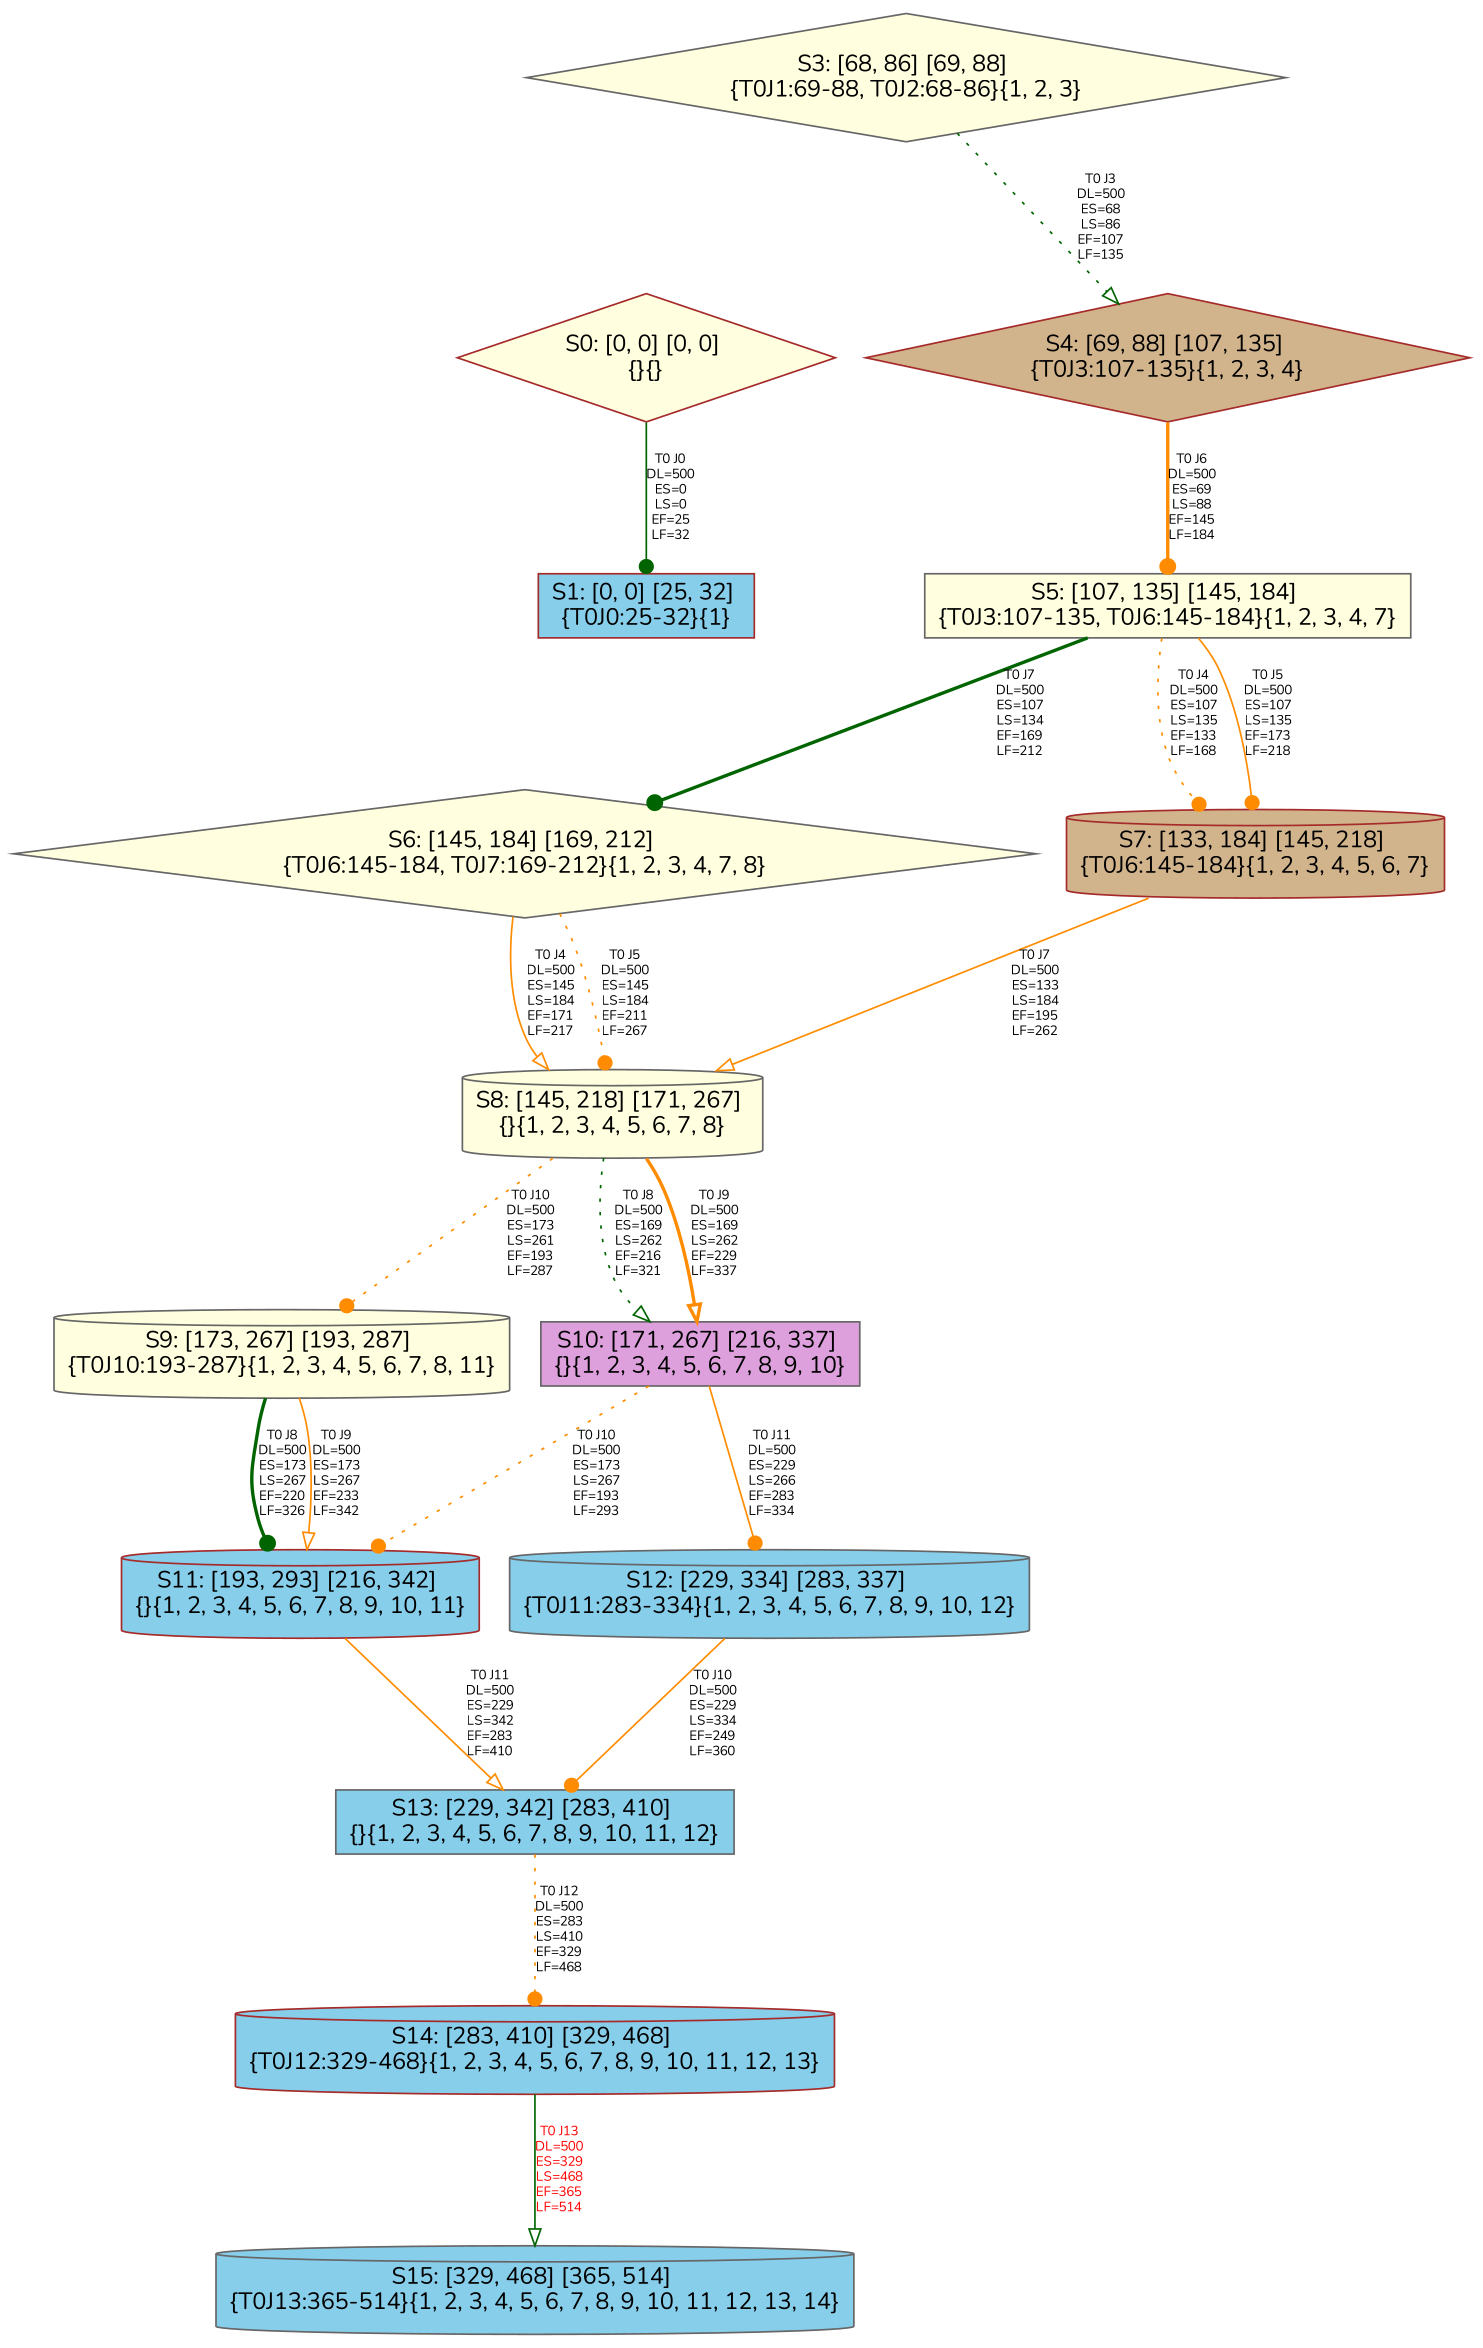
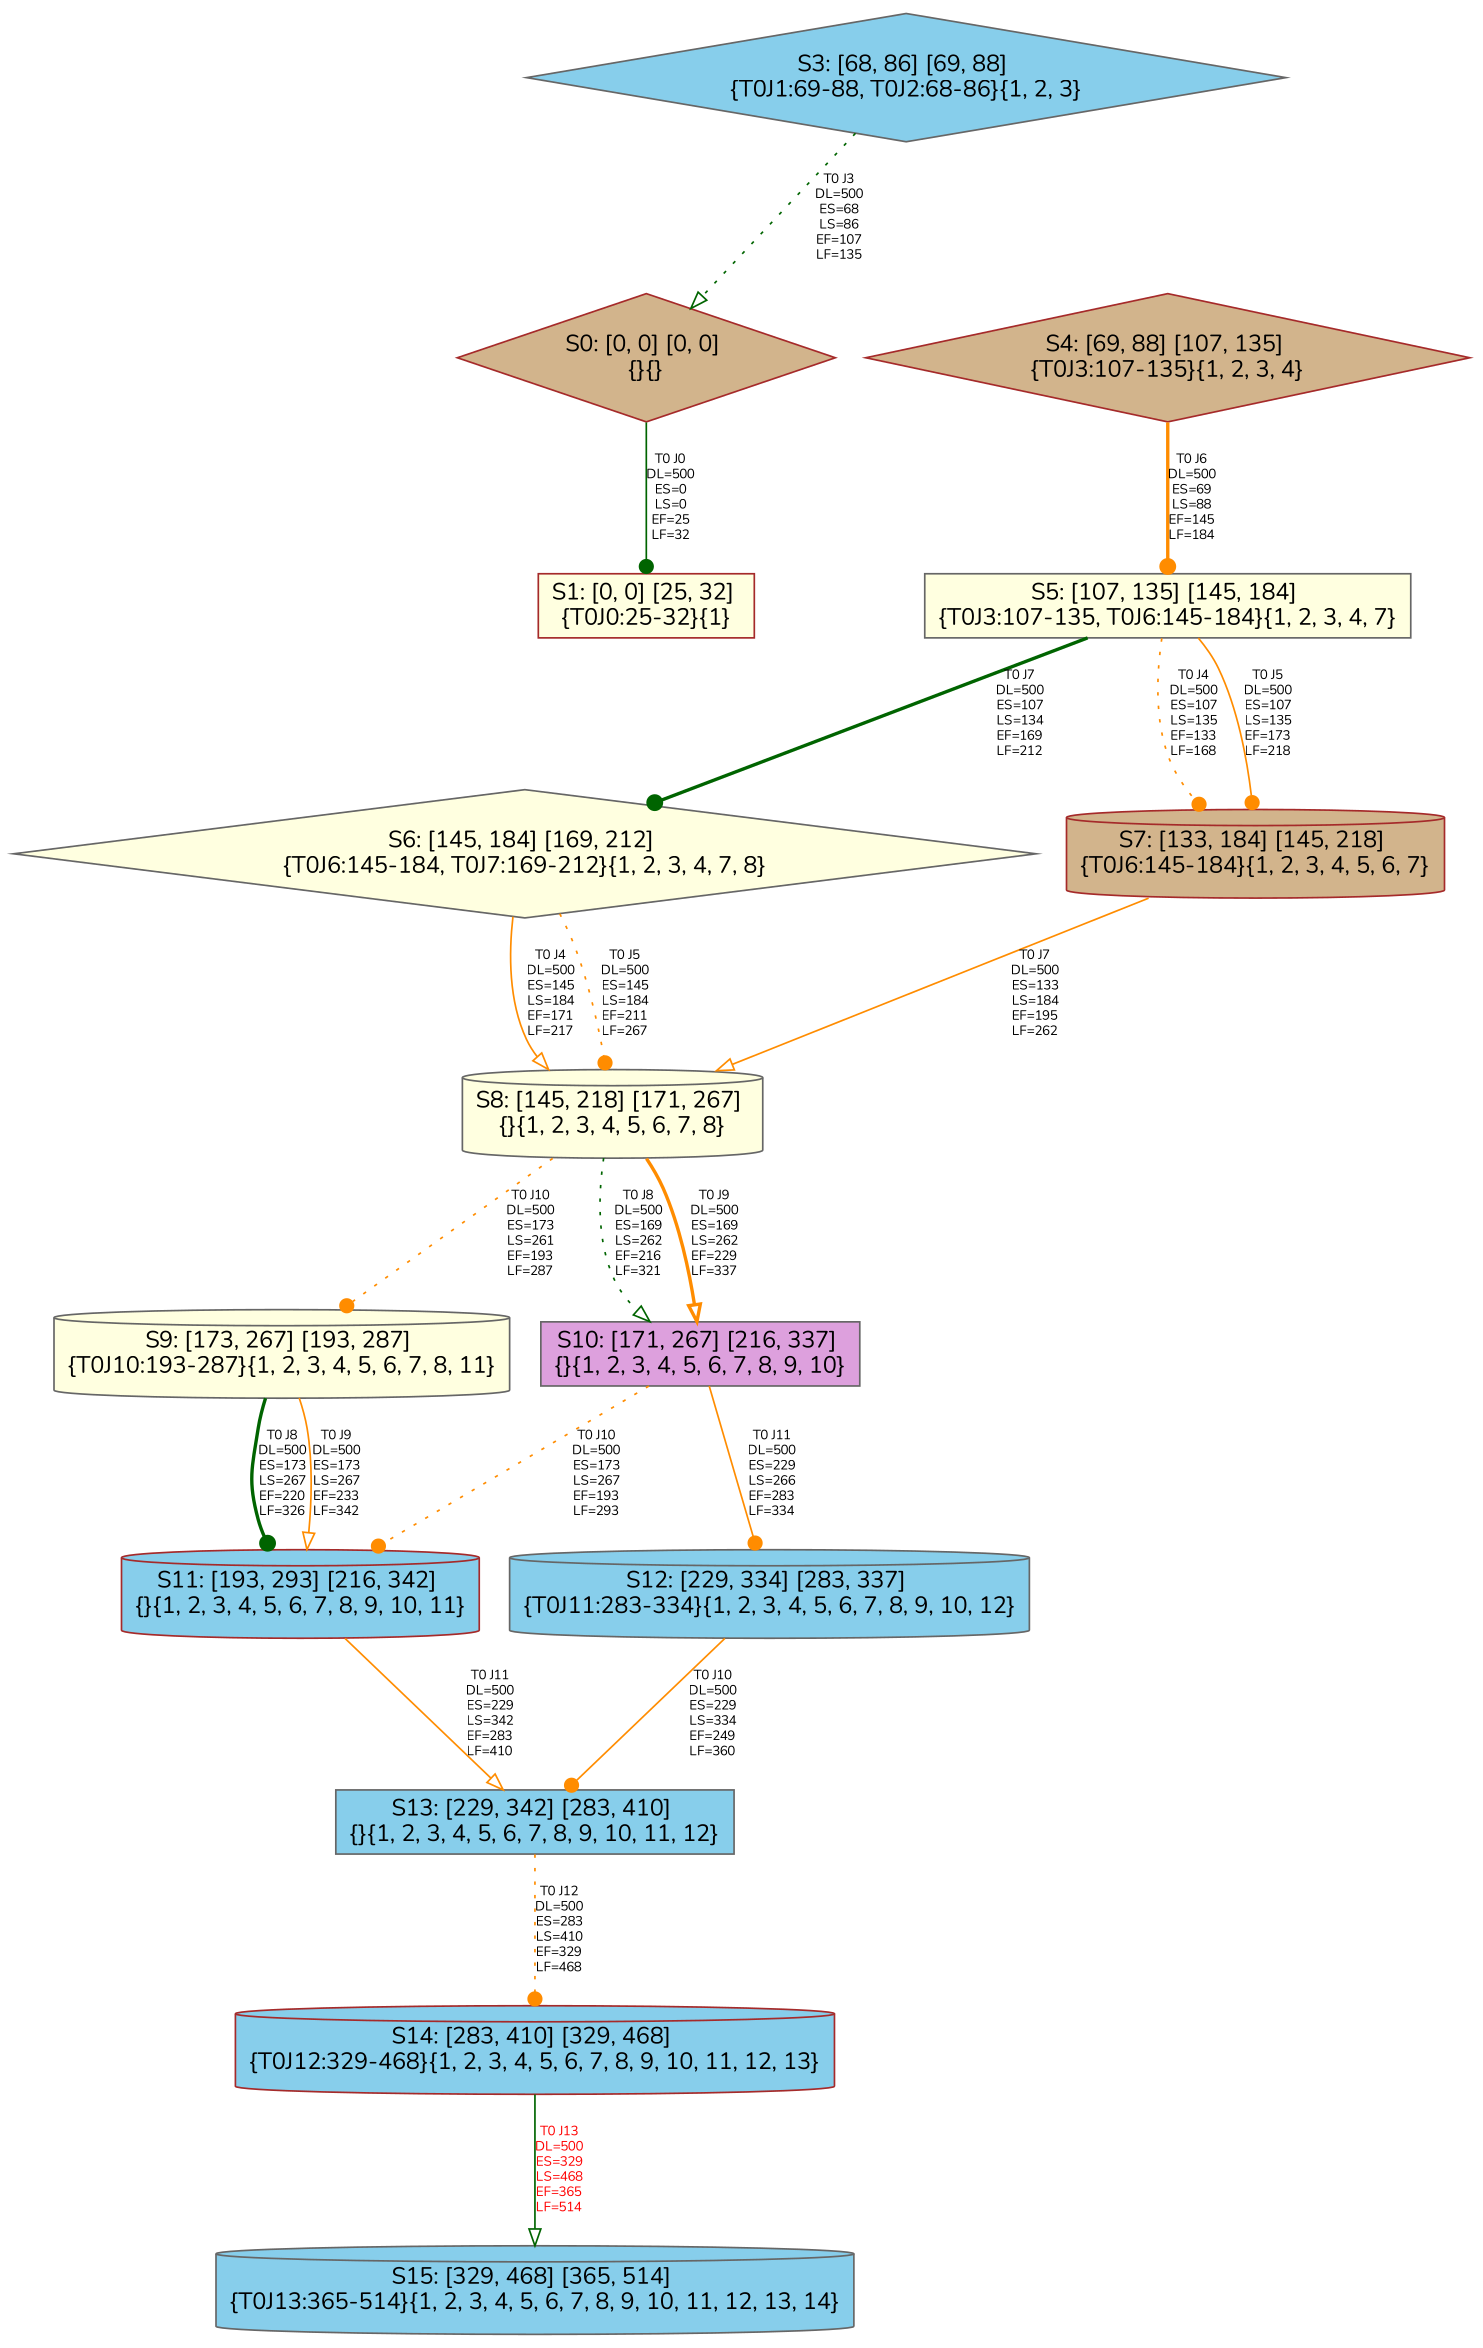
node "S3: [68, 86] [69, 88] {T0J1:69-88, T0J2:68-86}{1, 2, 3}": fillcolor lightyellow -> skyblue
edge "S3: [68, 86] [69, 88] {T0J1:69-88, T0J2:68-86}{1, 2, 3}" -> "S4: [69, 88] [107, 135] {T0J3:107-135}{1, 2, 3, 4}": now "S3: [68, 86] [69, 88] {T0J1:69-88, T0J2:68-86}{1, 2, 3}" -> "S0: [0, 0] [0, 0] {}{}"
node "S0: [0, 0] [0, 0] {}{}": fillcolor lightyellow -> tan
node "S1: [0, 0] [25, 32] {T0J0:25-32}{1}": fillcolor skyblue -> lightyellow
